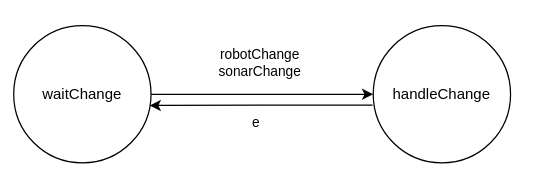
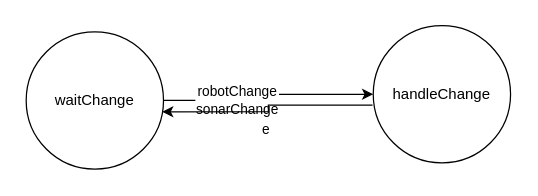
node "waitChange": moved (82, 94) -> (94, 101)
